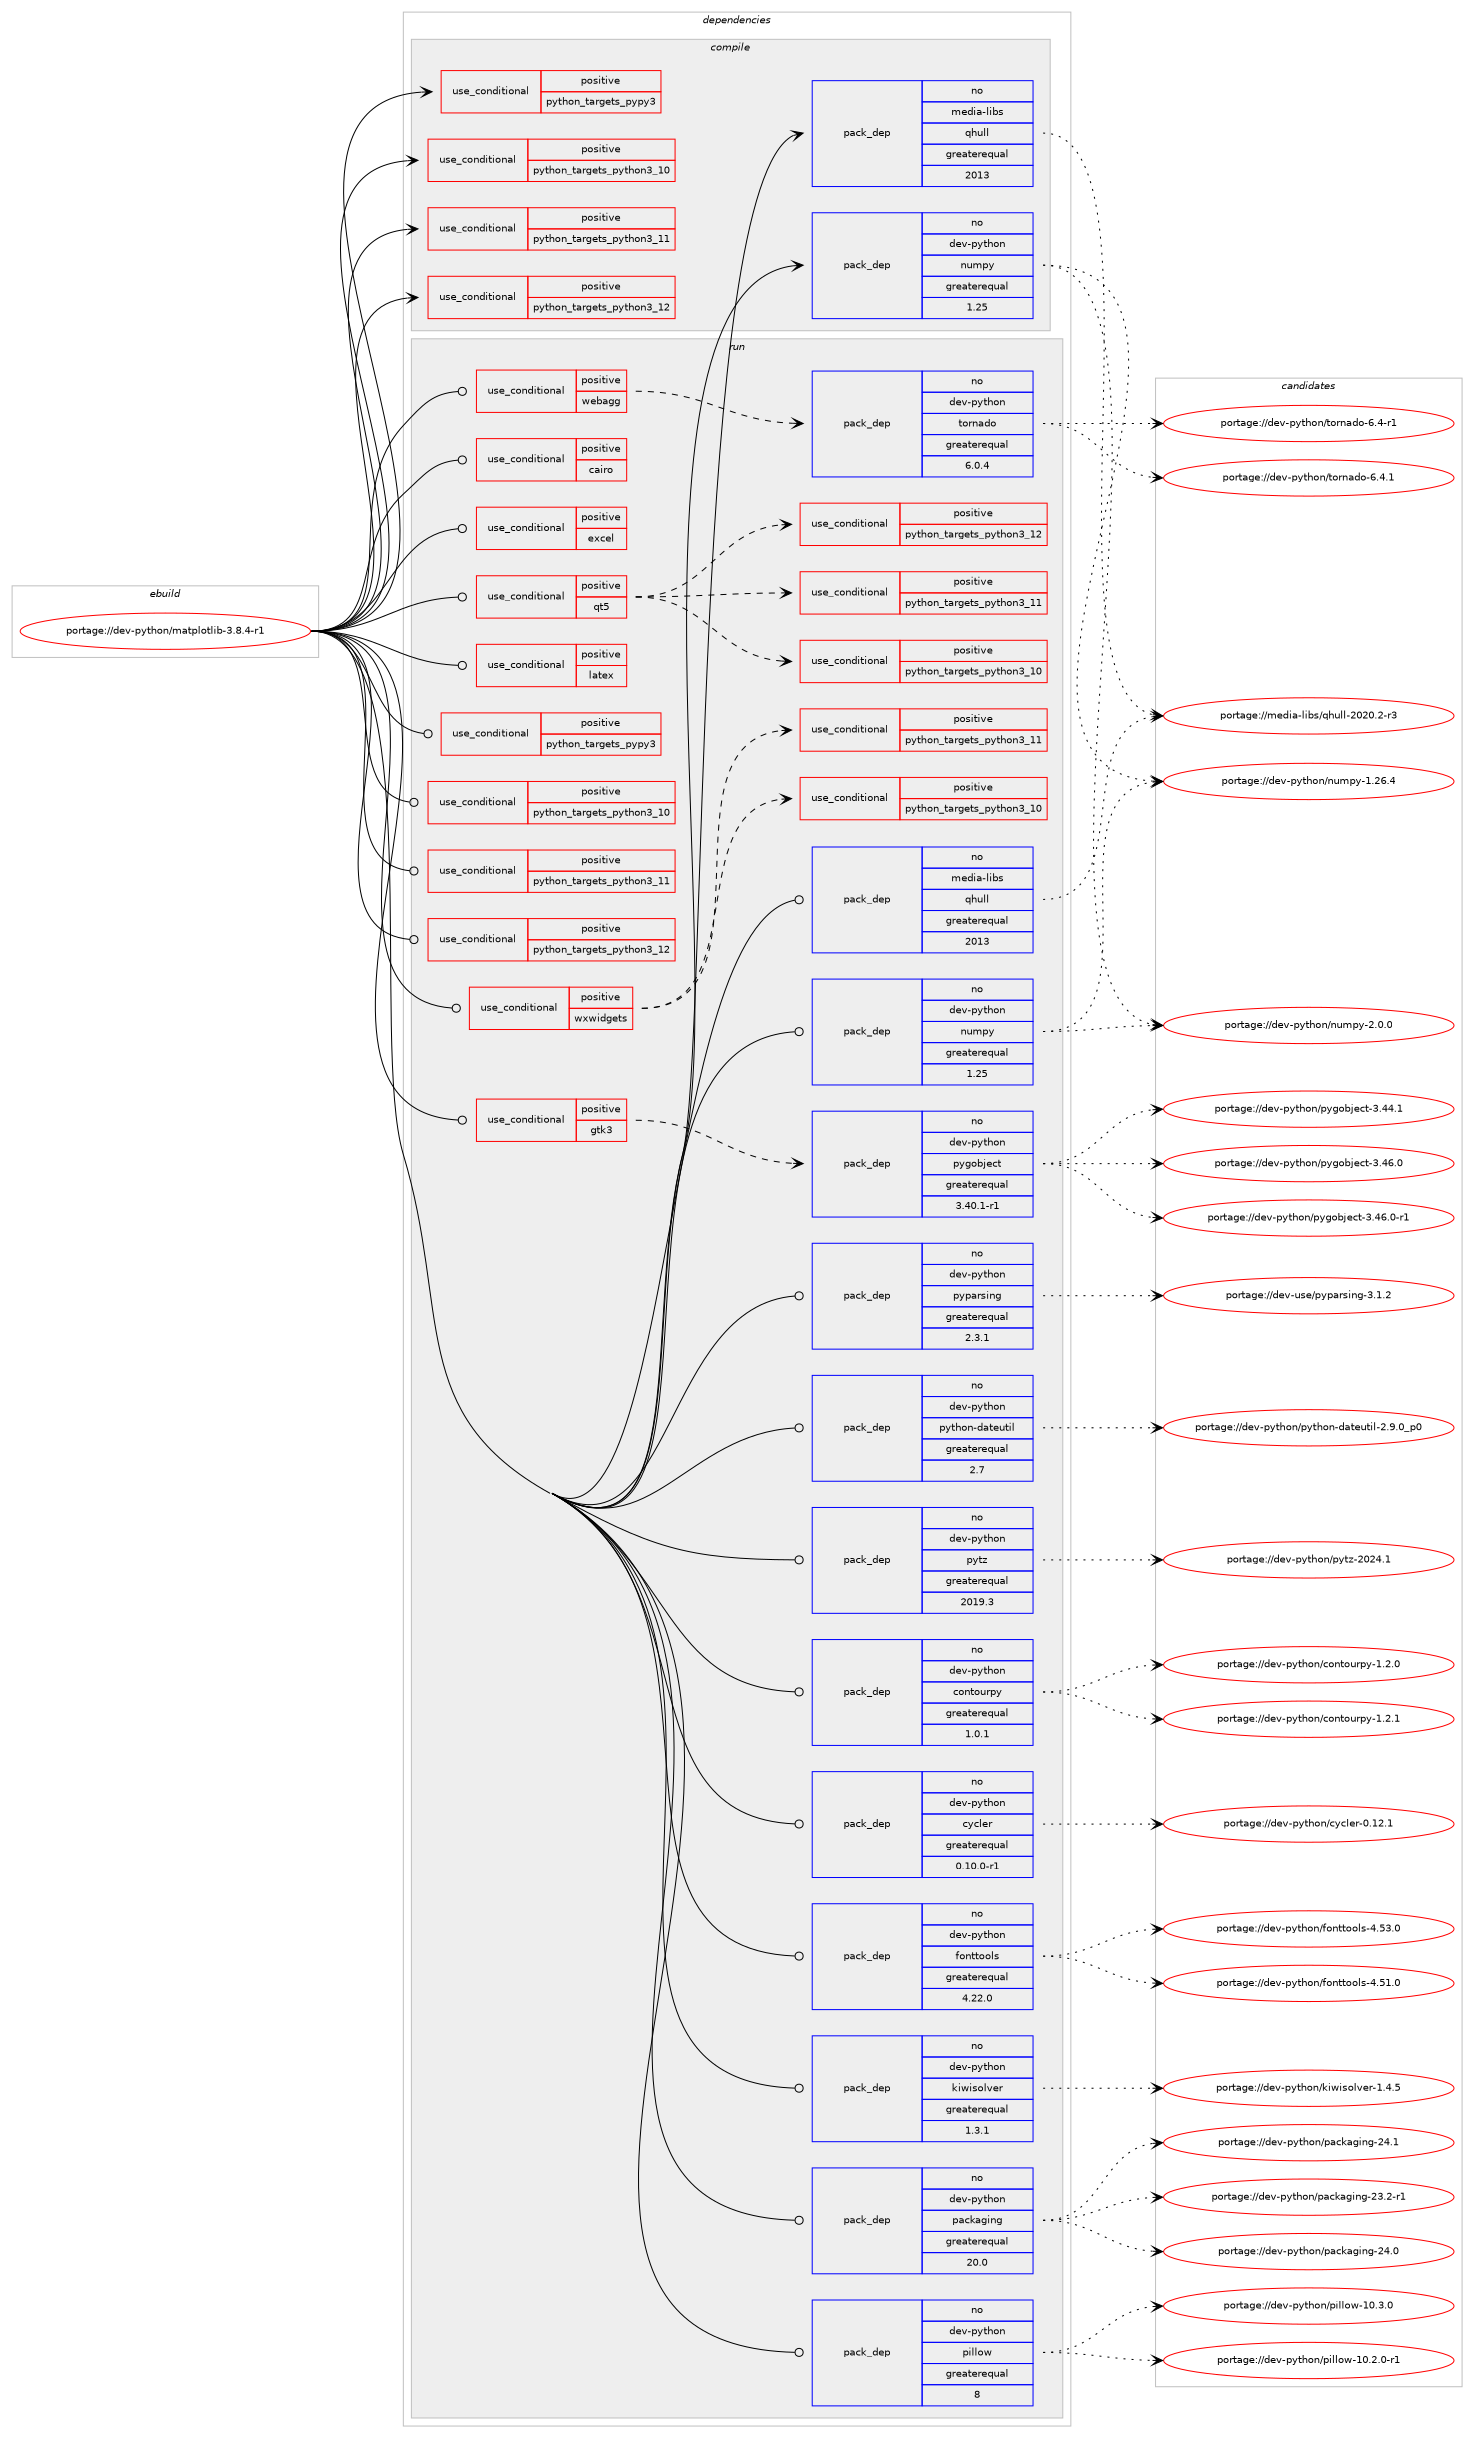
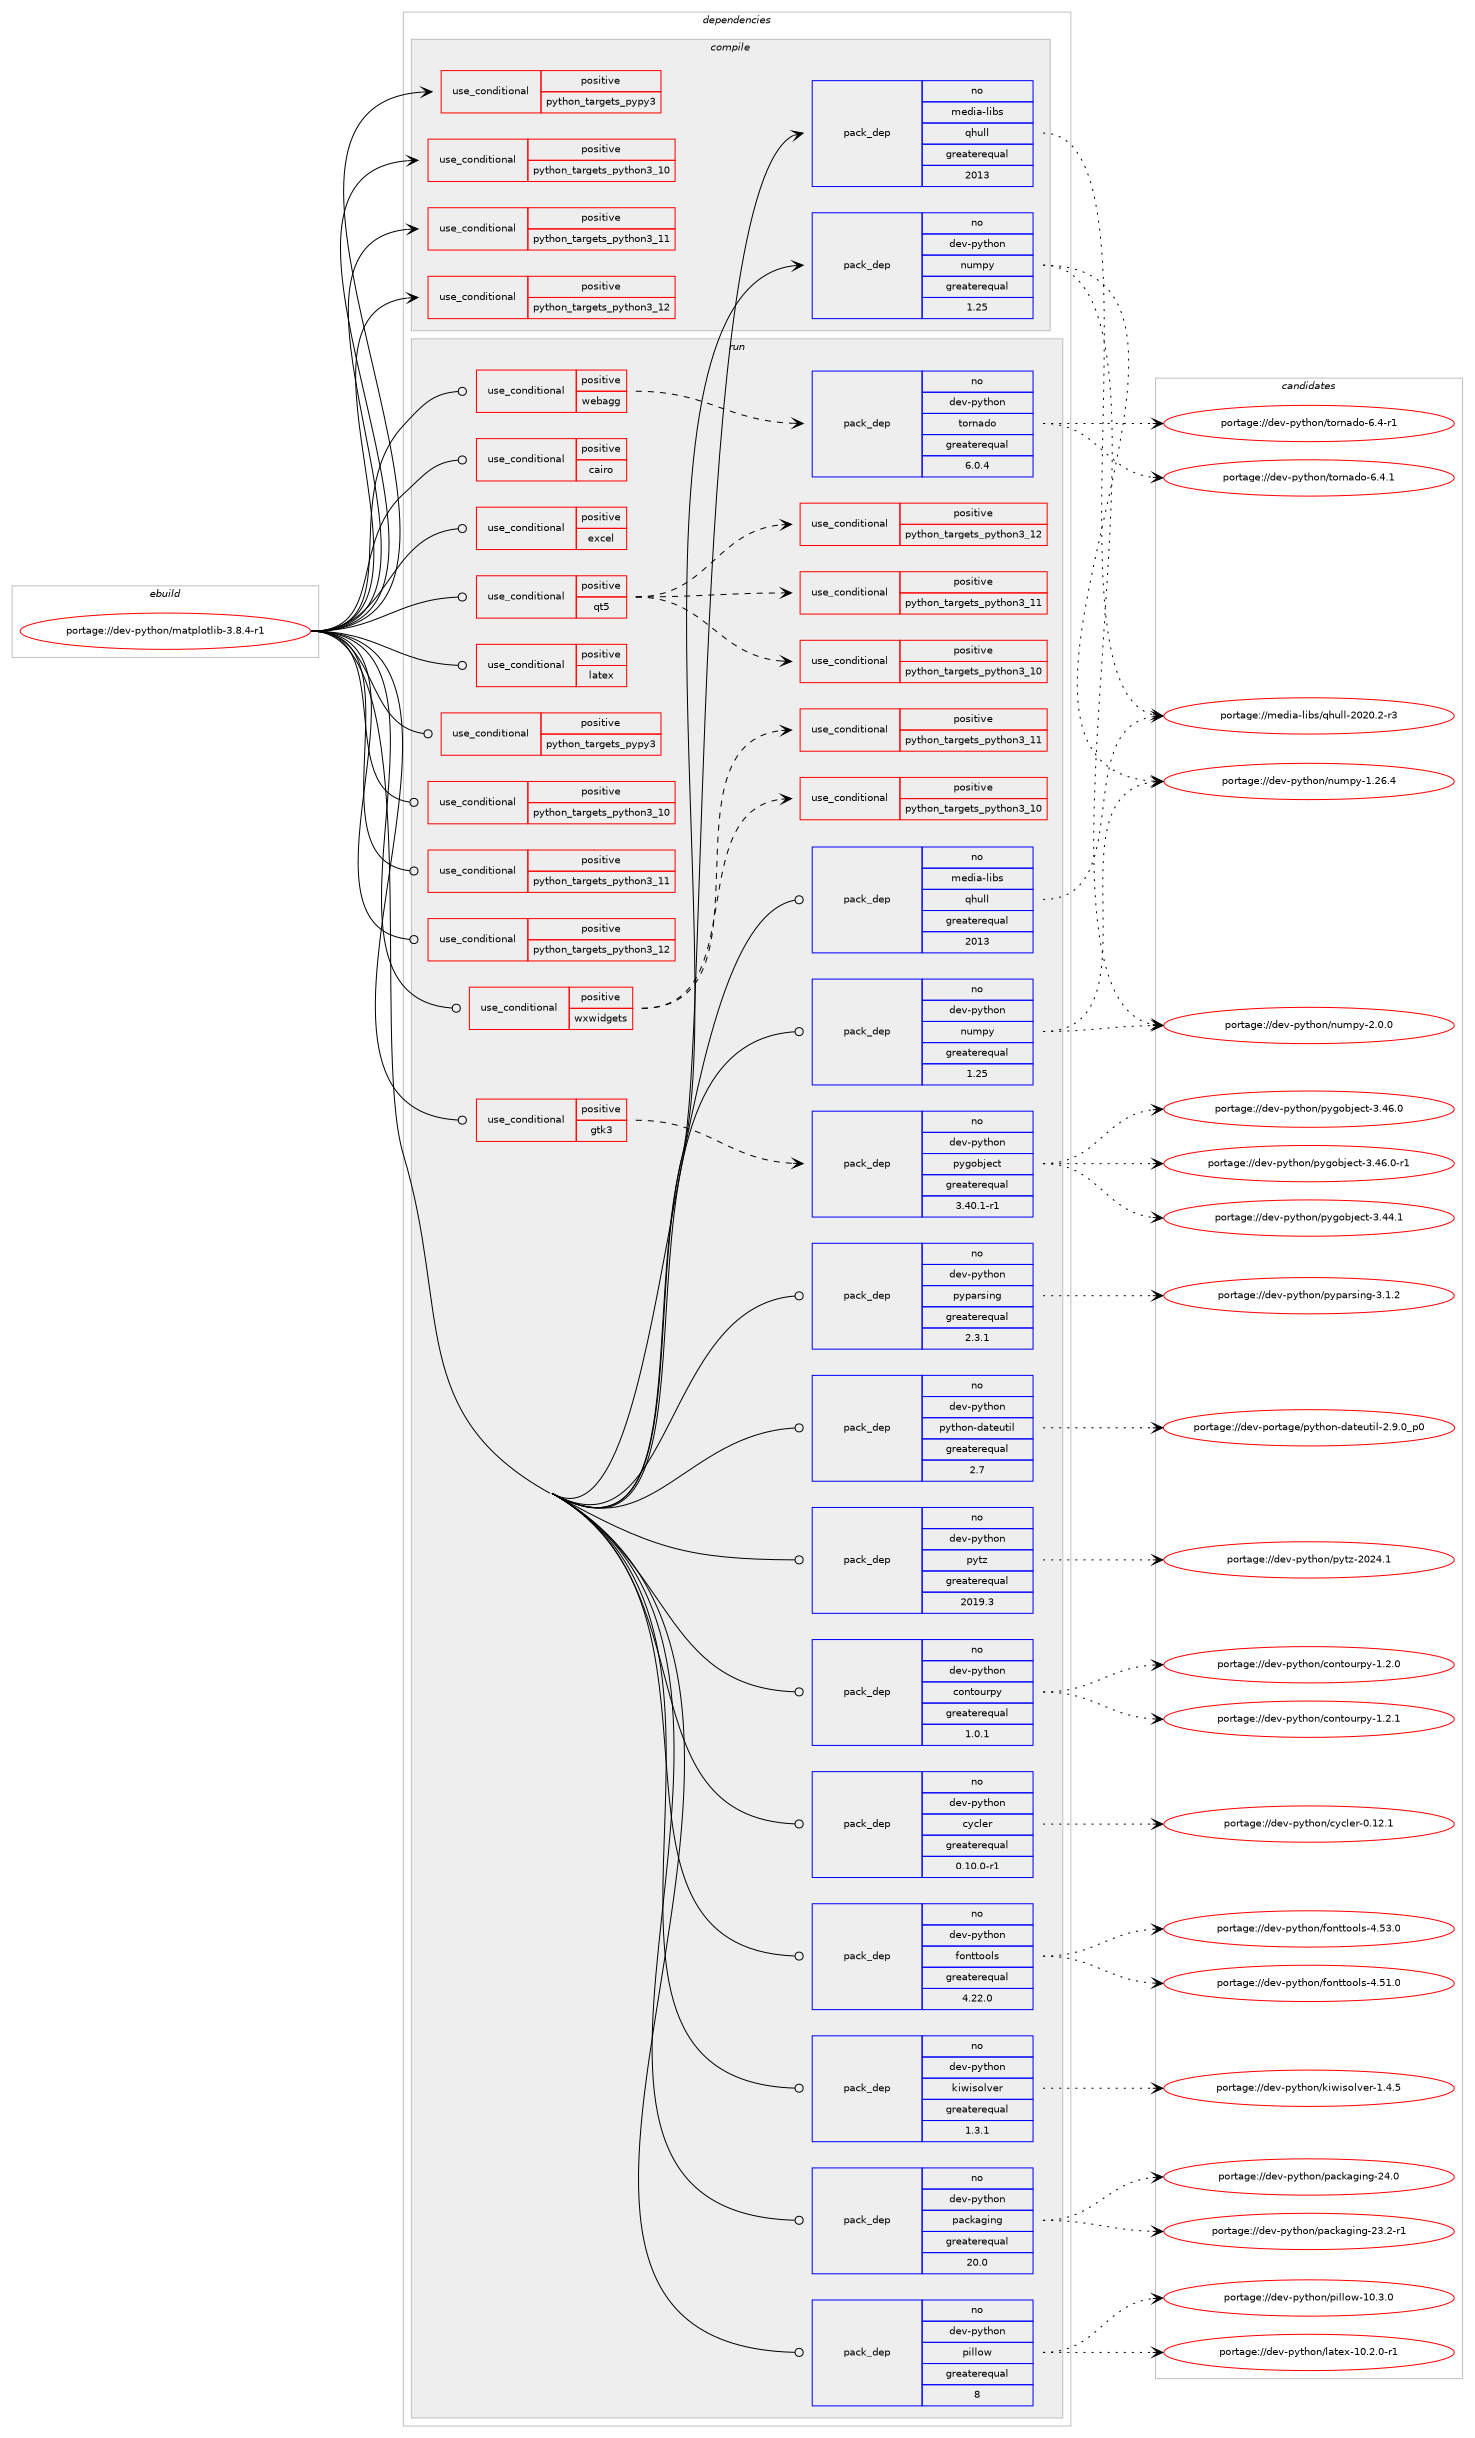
node "portage://dev-use/pyparsing-3.1.2": label "portage://dev-use/pyparsing-3.1.2" -> "portage://dev-python/pyparsing-3.1.2"
node "portage://dev-python/python-dateutil-2.9.0_p0": label "portage://dev-python/python-dateutil-2.9.0_p0" -> "portage://dev-portage/python-dateutil-2.9.0_p0"
node "portage://dev-python/packaging-24.1": removed
node "portage://dev-python/pillow-10.2.0-r1": label "portage://dev-python/pillow-10.2.0-r1" -> "portage://dev-python/latex-10.2.0-r1"
